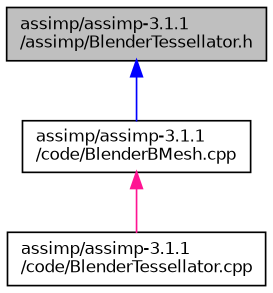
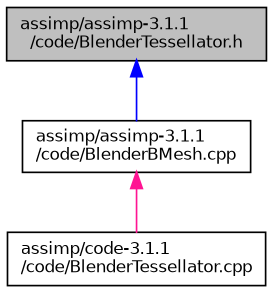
node "assimp/assimp-3.1.1 /assimp/BlenderTessellator.h": label "assimp/assimp-3.1.1 /assimp/BlenderTessellator.h" -> "assimp/assimp-3.1.1 /code/BlenderTessellator.h"
node "assimp/assimp-3.1.1 /code/BlenderTessellator.cpp": label "assimp/assimp-3.1.1 /code/BlenderTessellator.cpp" -> "assimp/code-3.1.1 /code/BlenderTessellator.cpp"
